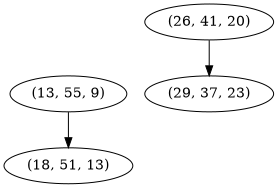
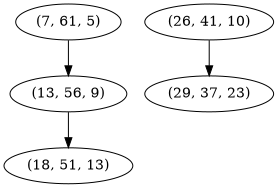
node "(7, 61, 5)": added
node "(26, 41, 20)": label "(26, 41, 20)" -> "(26, 41, 10)"
node "(13, 55, 9)": label "(13, 55, 9)" -> "(13, 56, 9)"
